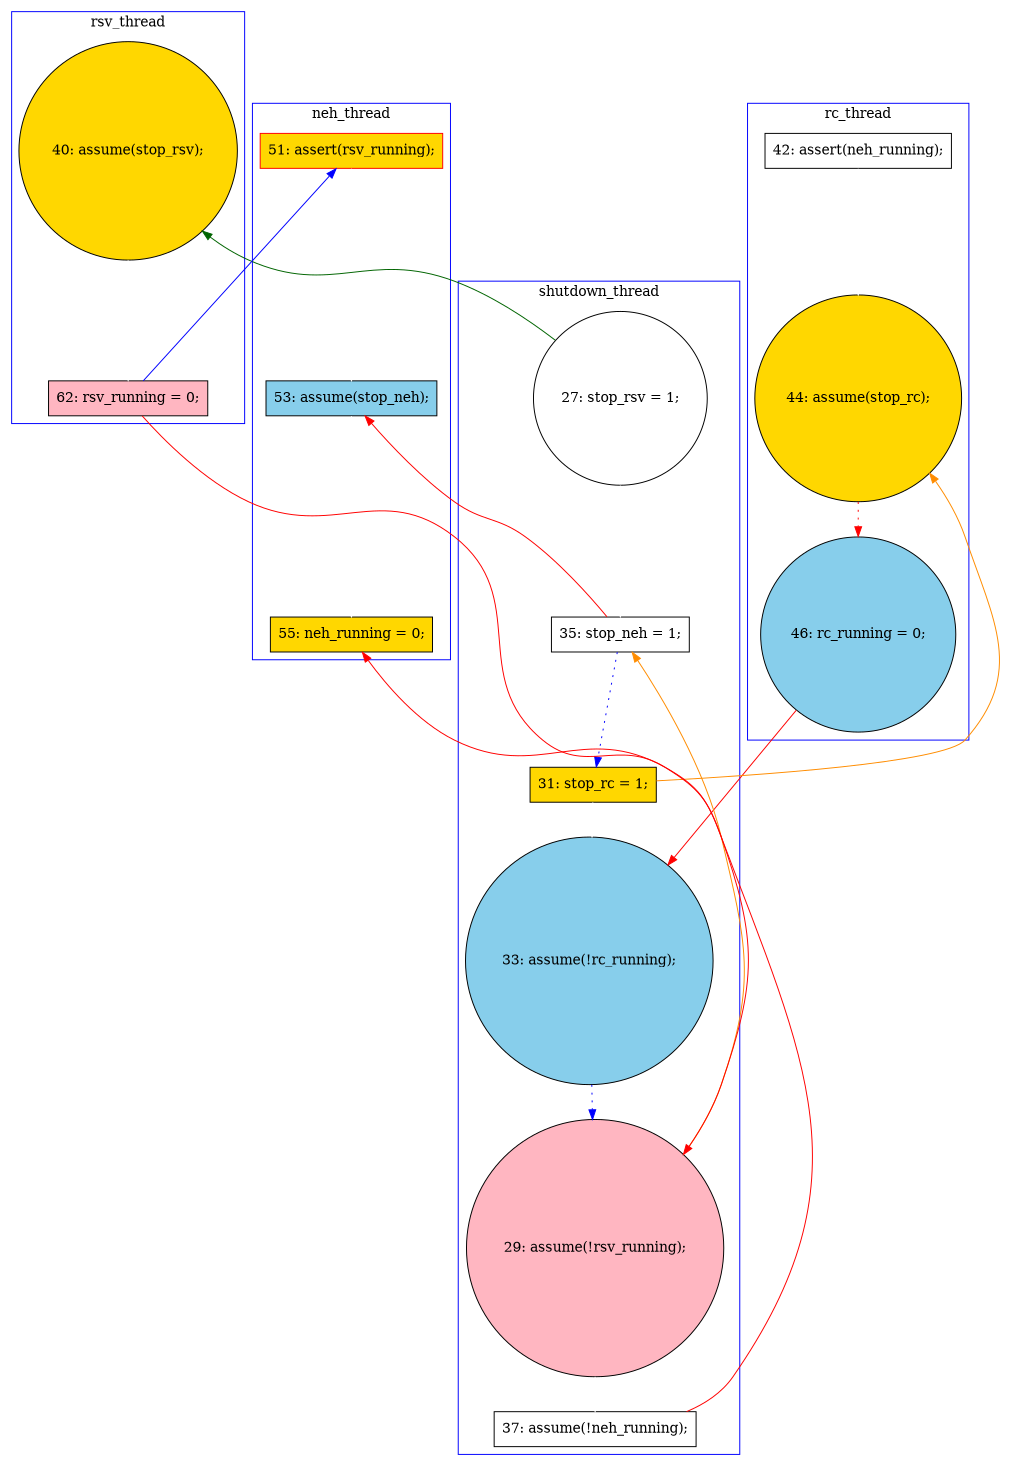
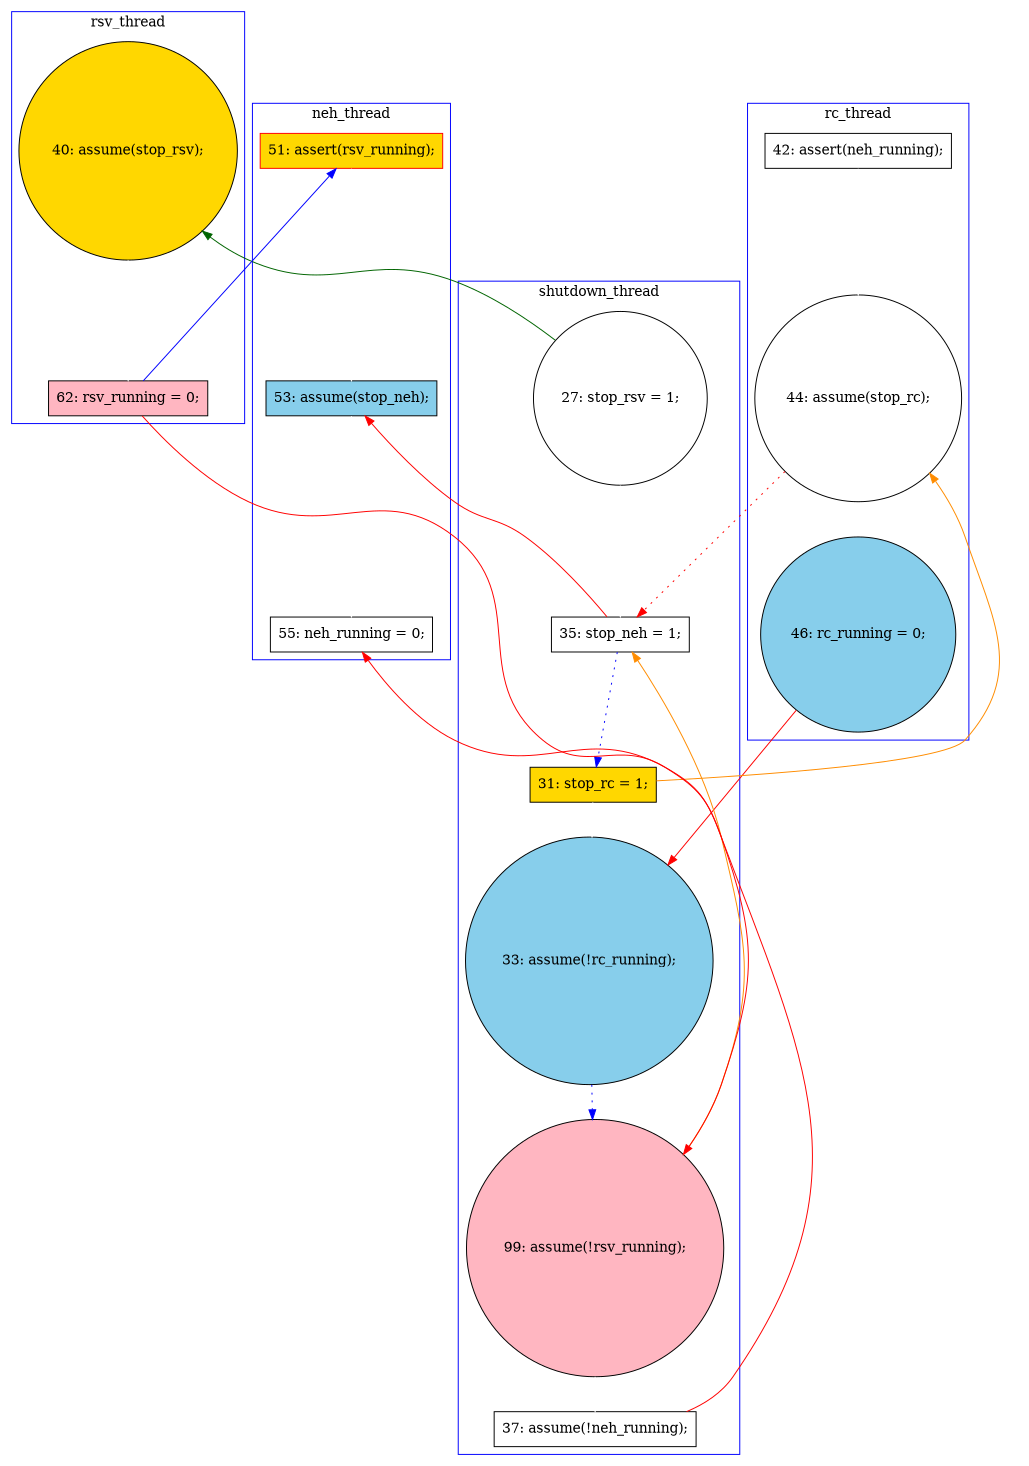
node "44: assume(stop_rc);": fillcolor gold -> white
edge "44: assume(stop_rc);" -> "46: rc_running = 0;": now "44: assume(stop_rc);" -> "35: stop_neh = 1;"
node "55: neh_running = 0;": fillcolor gold -> white
node "29: assume(!rsv_running);": label "29: assume(!rsv_running);" -> "99: assume(!rsv_running);"
